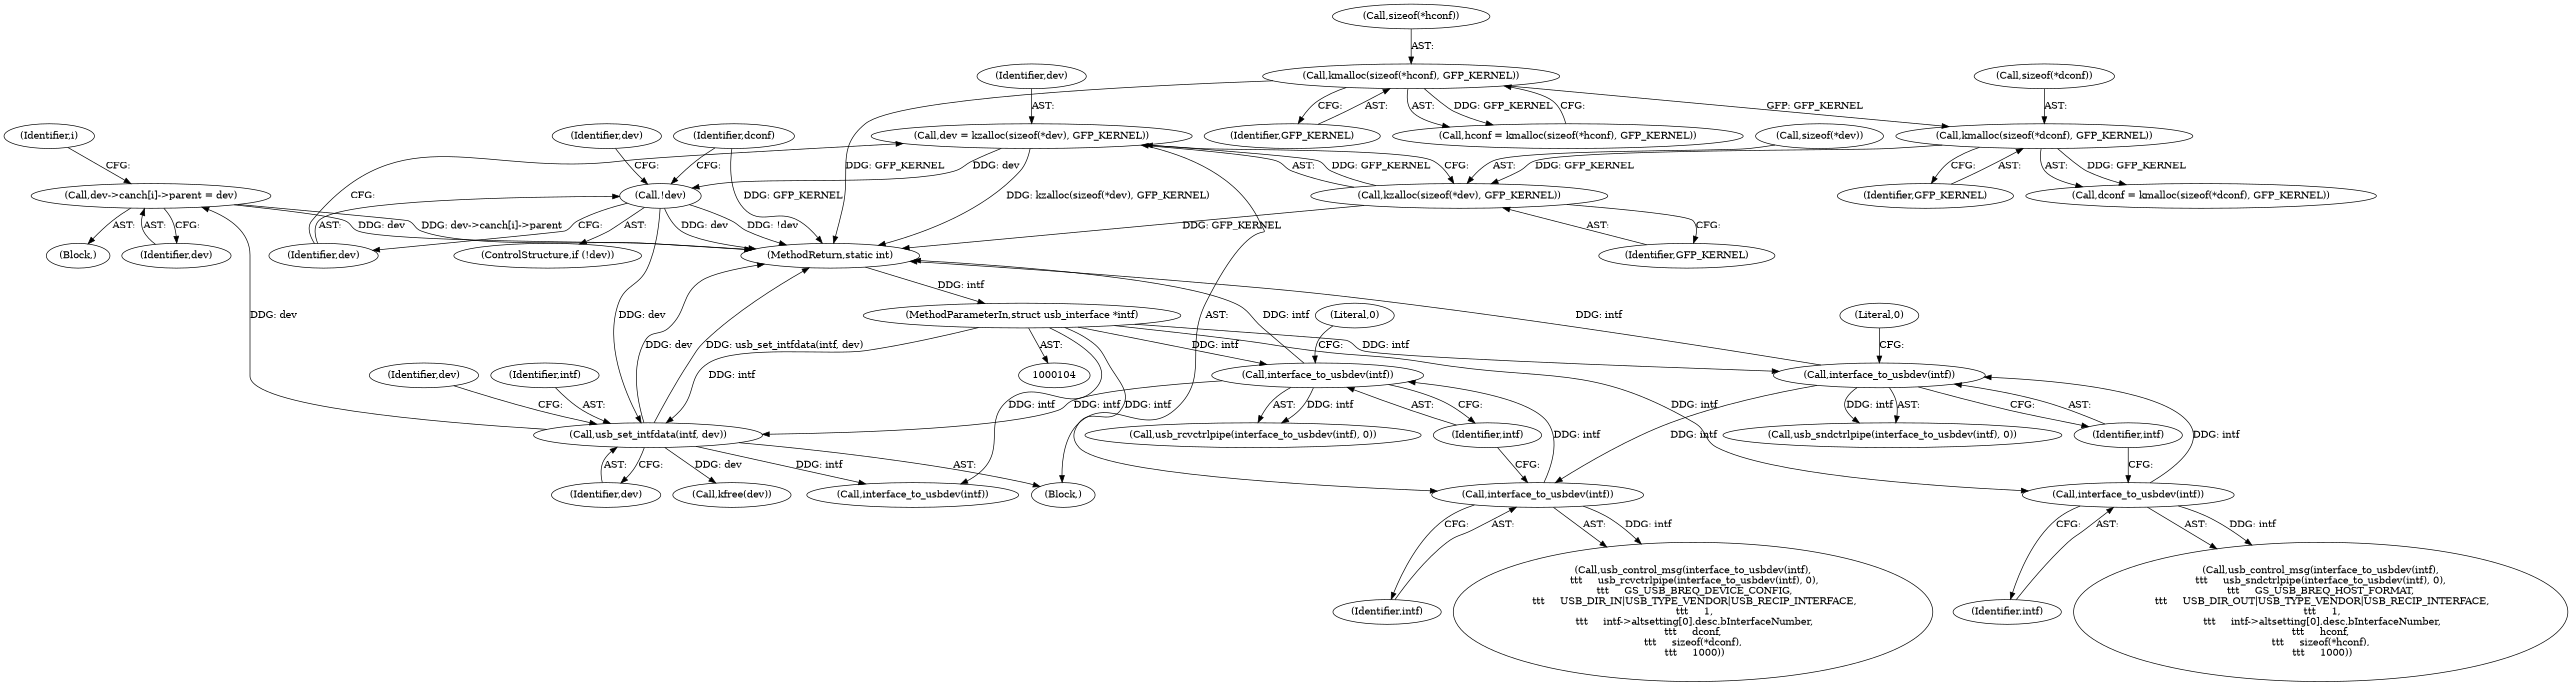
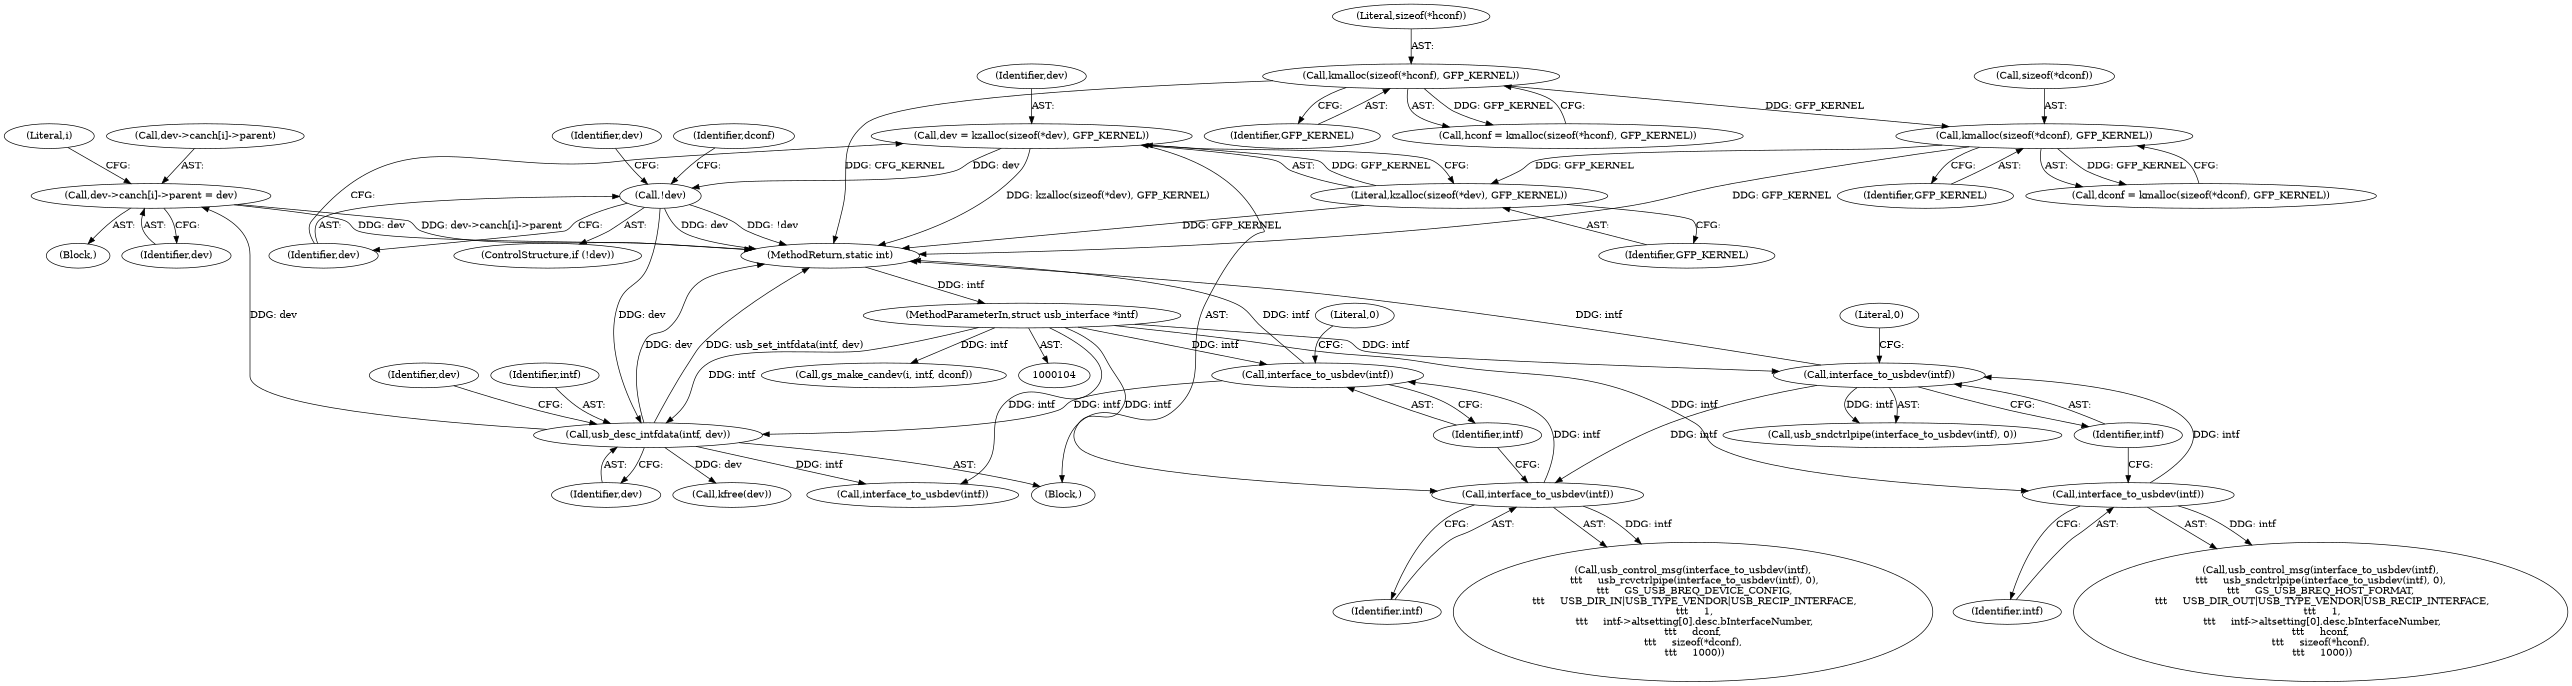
node "(Call,sizeof(*hconf))": label "(Call,sizeof(*hconf))" -> "(Literal,sizeof(*hconf))"
edge "(Call,kmalloc(sizeof(*hconf), GFP_KERNEL))" -> "(Call,kmalloc(sizeof(*dconf), GFP_KERNEL))": label "GFP: GFP_KERNEL" -> "DDG: GFP_KERNEL"
node "(Identifier,i)": label "(Identifier,i)" -> "(Literal,i)"
node "(Call,dev->canch[i]->parent)": added
node "(Call,sizeof(*dev))": removed
edge "(Call,dconf = kmalloc(sizeof(*dconf), GFP_KERNEL))" -> "(Call,kmalloc(sizeof(*dconf), GFP_KERNEL))": added, label "CFG:"
edge "(Call,kmalloc(sizeof(*hconf), GFP_KERNEL))" -> "(MethodReturn,static int)": label "DDG: GFP_KERNEL" -> "DDG: CFG_KERNEL"
node "(Call,kzalloc(sizeof(*dev), GFP_KERNEL))": label "(Call,kzalloc(sizeof(*dev), GFP_KERNEL))" -> "(Literal,kzalloc(sizeof(*dev), GFP_KERNEL))"
edge "(Identifier,dconf)" -> "(MethodReturn,static int)": now "(Call,kmalloc(sizeof(*dconf), GFP_KERNEL))" -> "(MethodReturn,static int)"
node "(Call,gs_make_candev(i, intf, dconf))": added
node "(Call,usb_set_intfdata(intf, dev))": label "(Call,usb_set_intfdata(intf, dev))" -> "(Call,usb_desc_intfdata(intf, dev))"
node "(Call,usb_rcvctrlpipe(interface_to_usbdev(intf), 0))": removed
